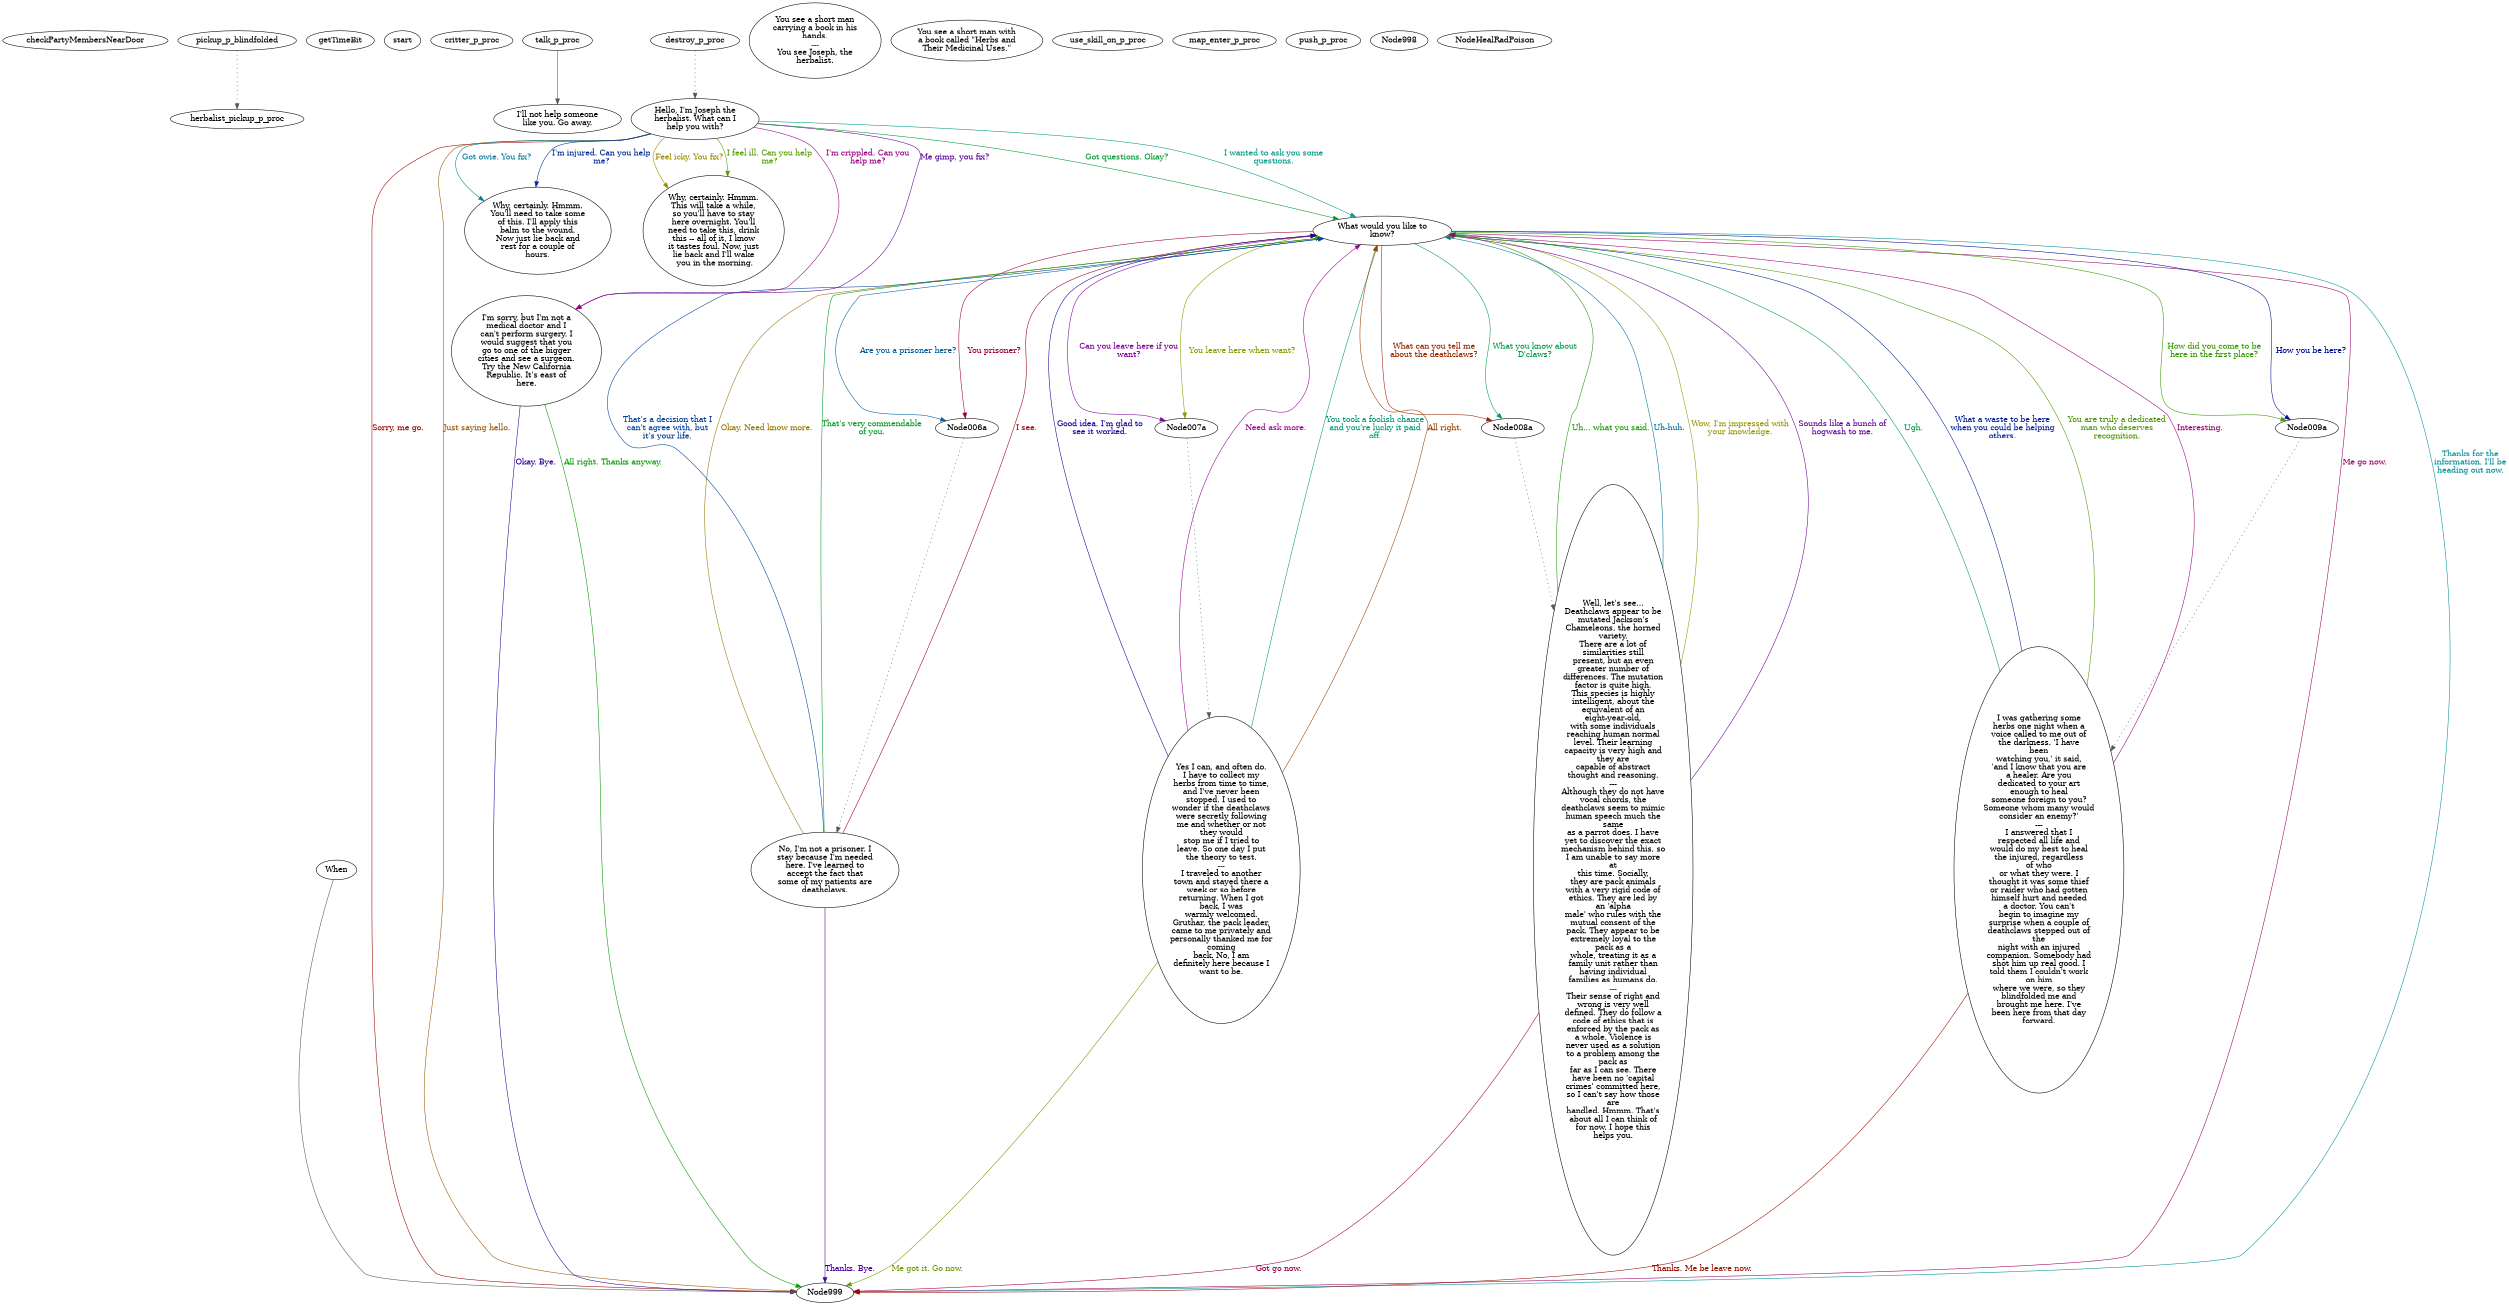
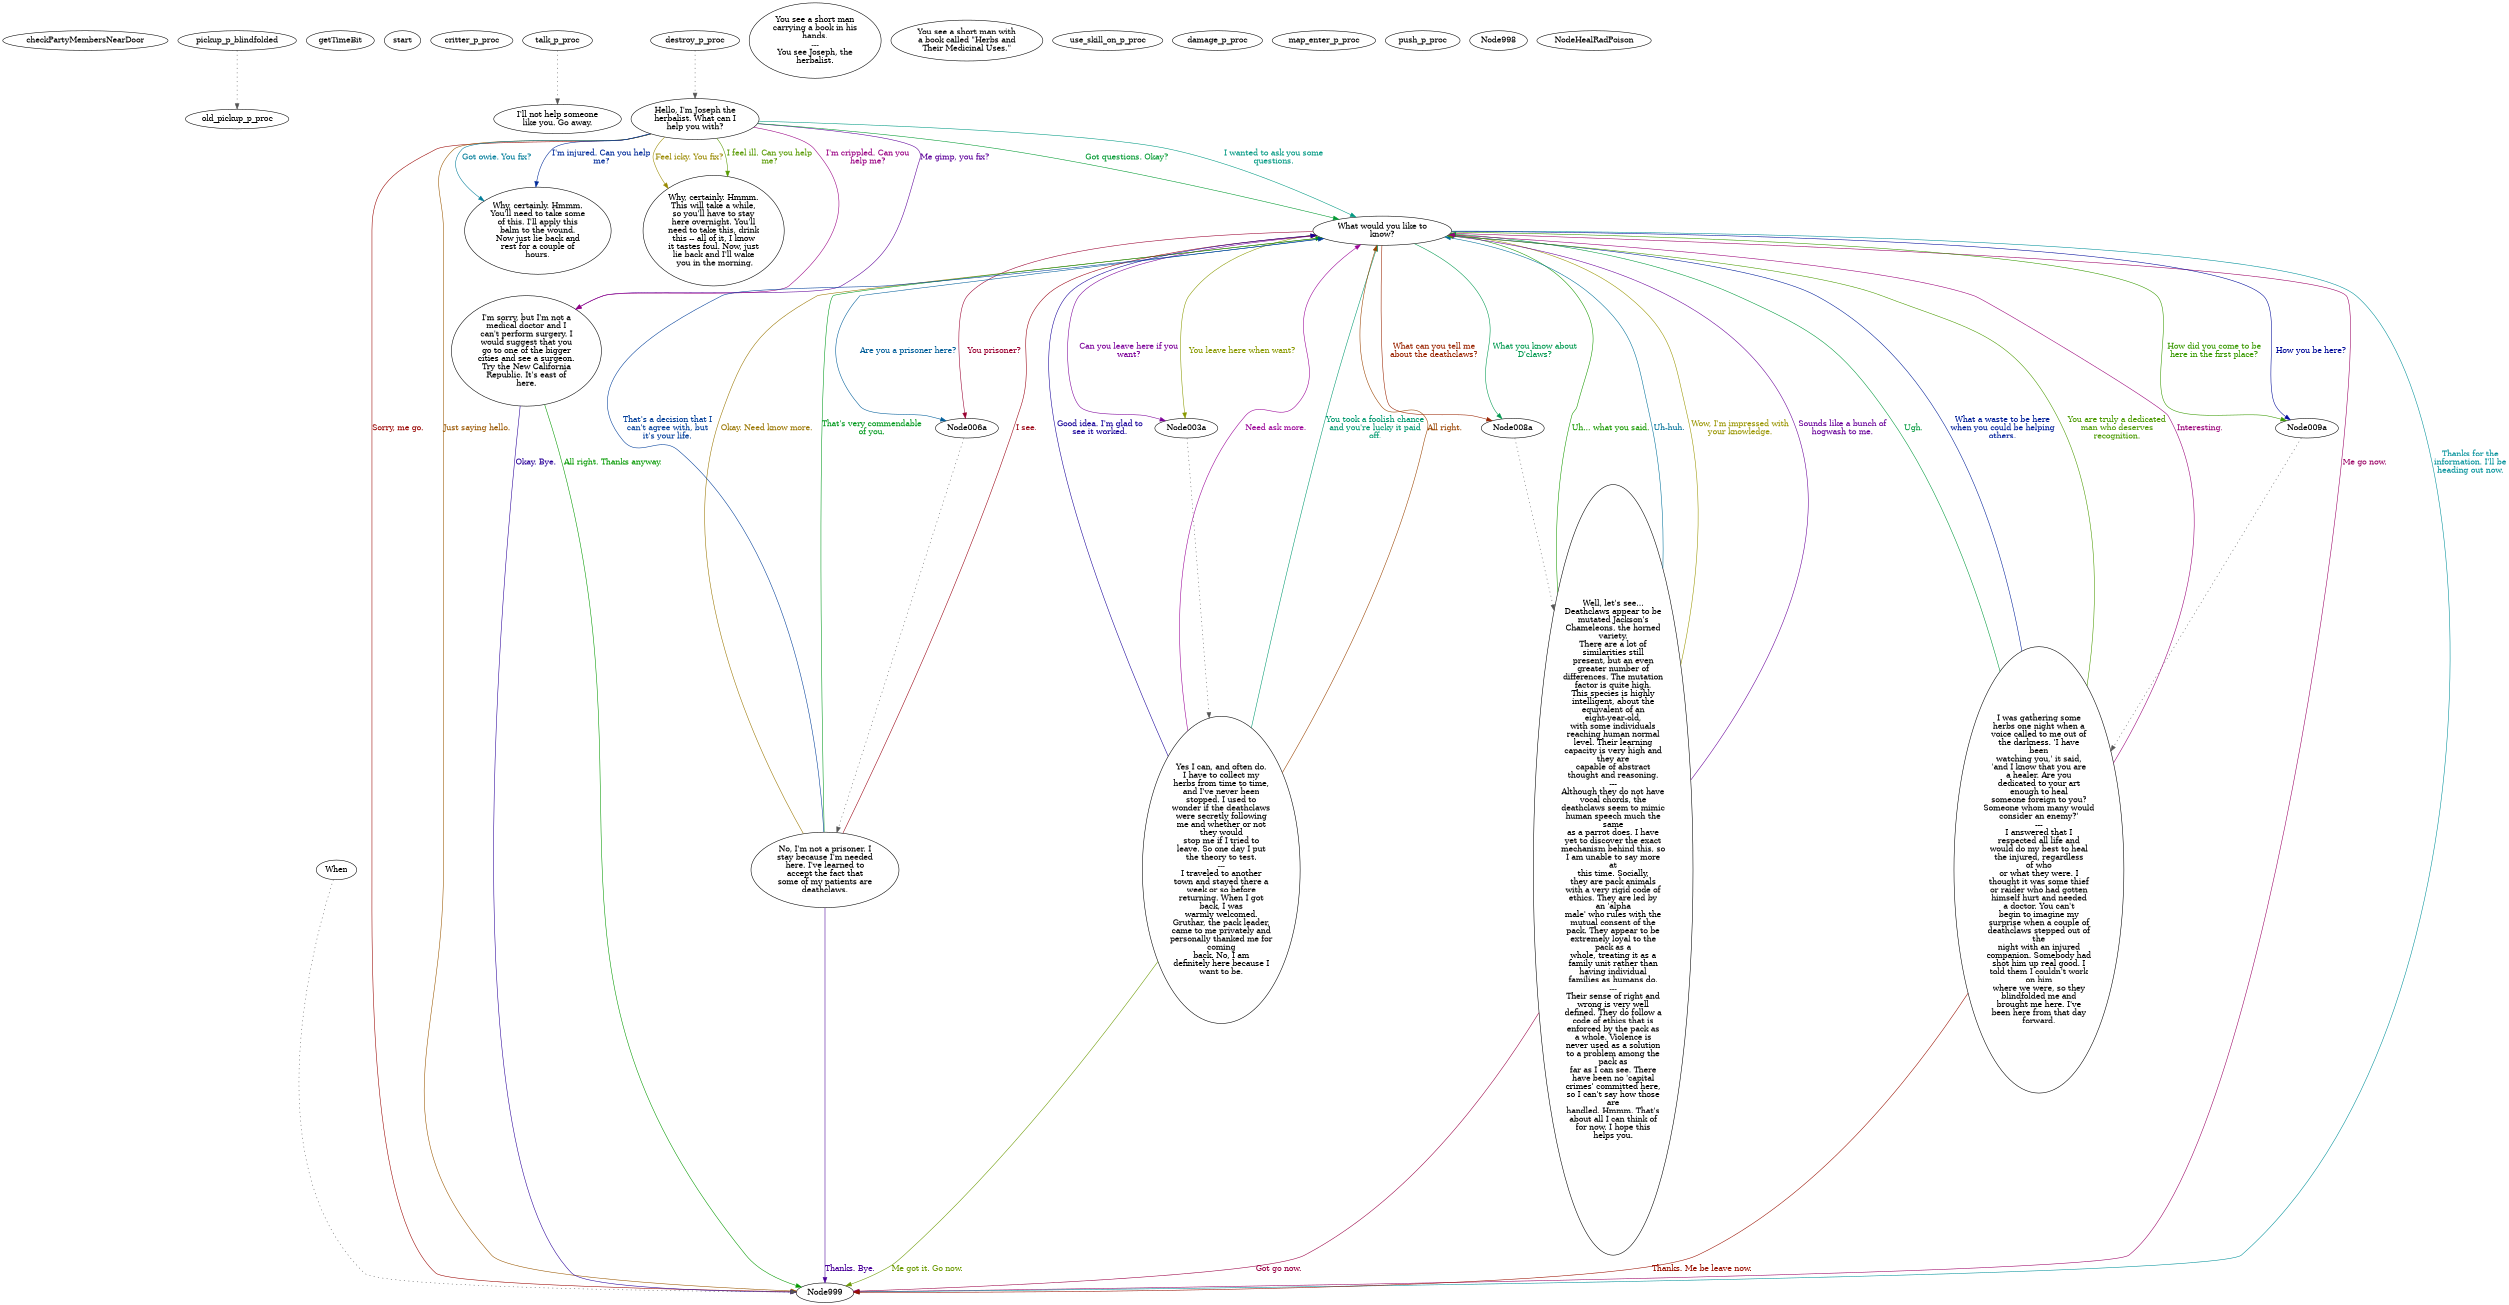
node "damage_p_proc": added
edge "talk_p_proc" -> "I'll not help someone like you. Go away.": style solid -> dotted
node "herbalist_pickup_p_proc": label "herbalist_pickup_p_proc" -> "old_pickup_p_proc"
node "Node007a": label "Node007a" -> "Node003a"
edge "When" -> "Node999": style solid -> dotted
